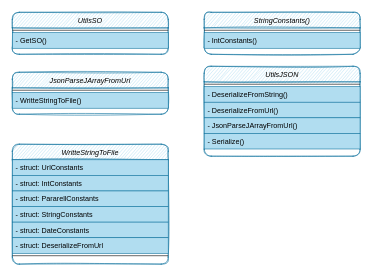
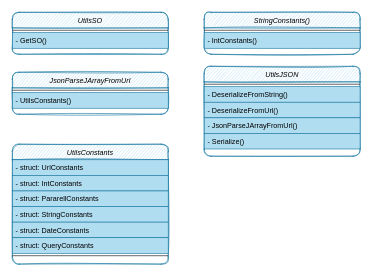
node "- WritteStringToFile()": label "- WritteStringToFile()" -> "- UtilsConstants()"
node "WritteStringToFile": label "WritteStringToFile" -> "UtilsConstants"
node "- struct: DeserializeFromUrl": label "- struct: DeserializeFromUrl" -> "- struct: QueryConstants"
